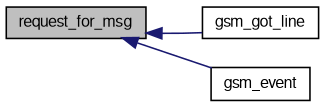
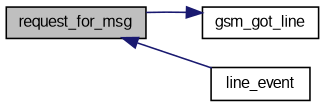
edge "gsm_got_line" -> "request_for_msg": reversed
node "gsm_event": label "gsm_event" -> "line_event"
